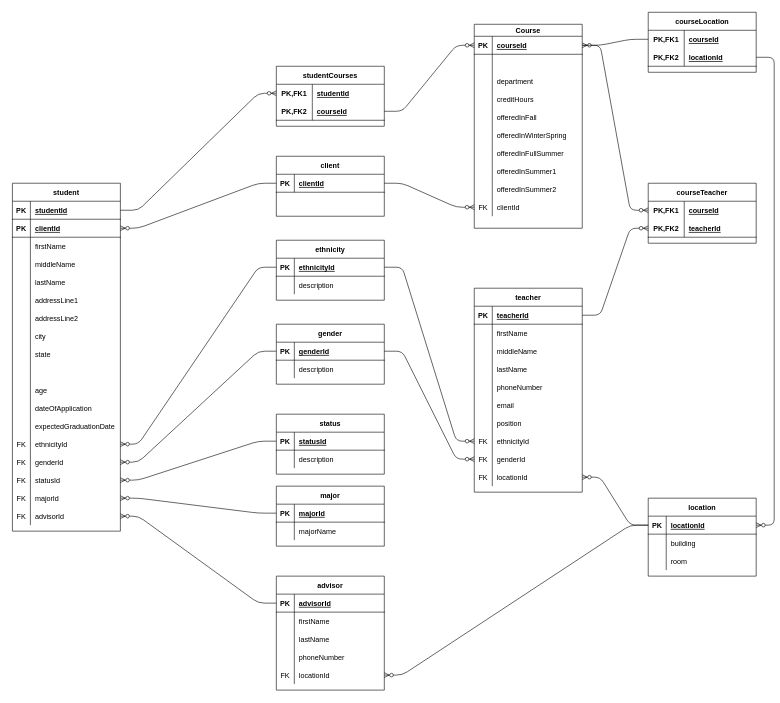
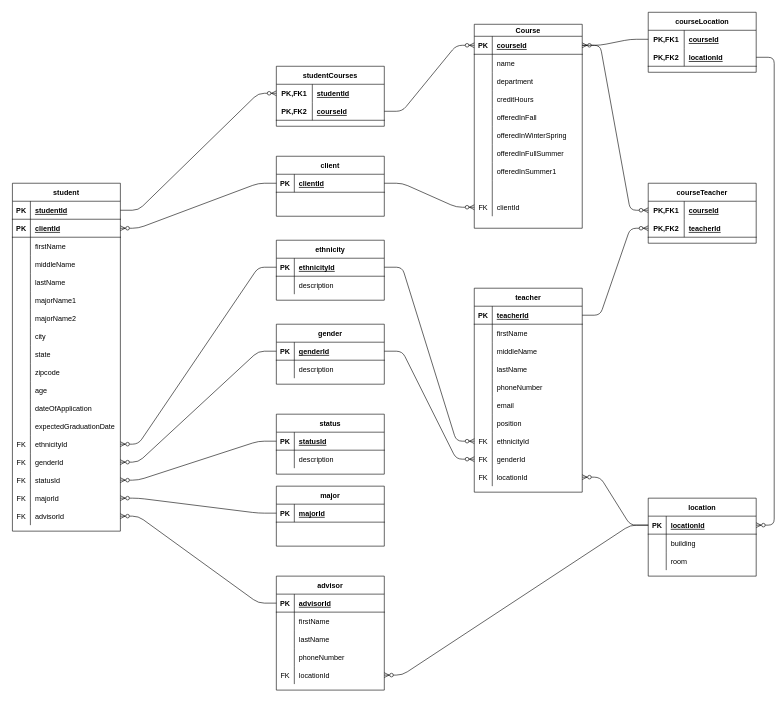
node "name": added
node "offeredInSummer2": removed
node "addressLine1": label "addressLine1" -> "majorName1"
node "addressLine2": label "addressLine2" -> "majorName2"
node "zipcode": added
node "majorName": removed
